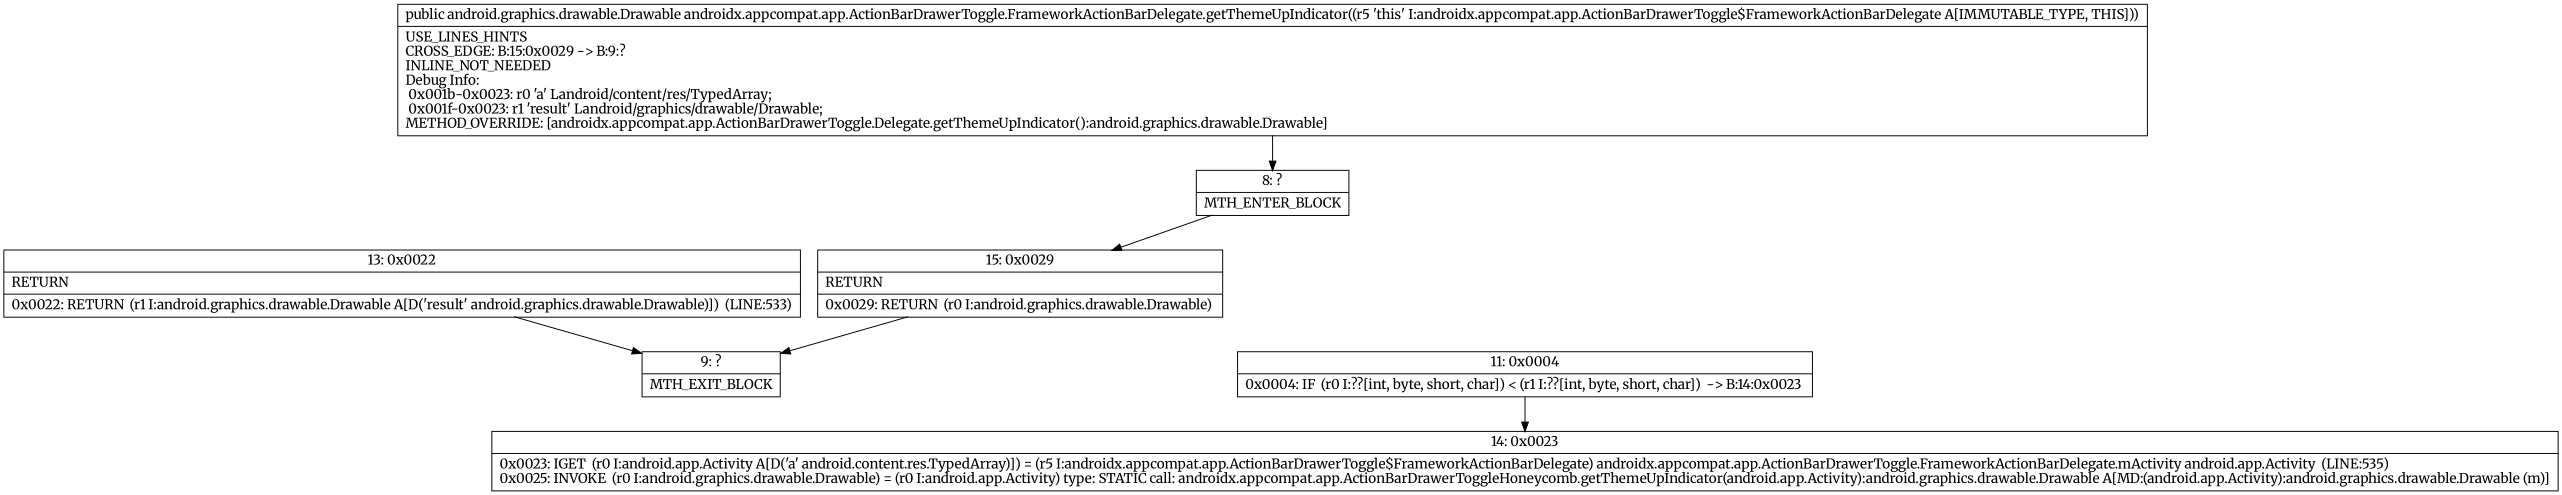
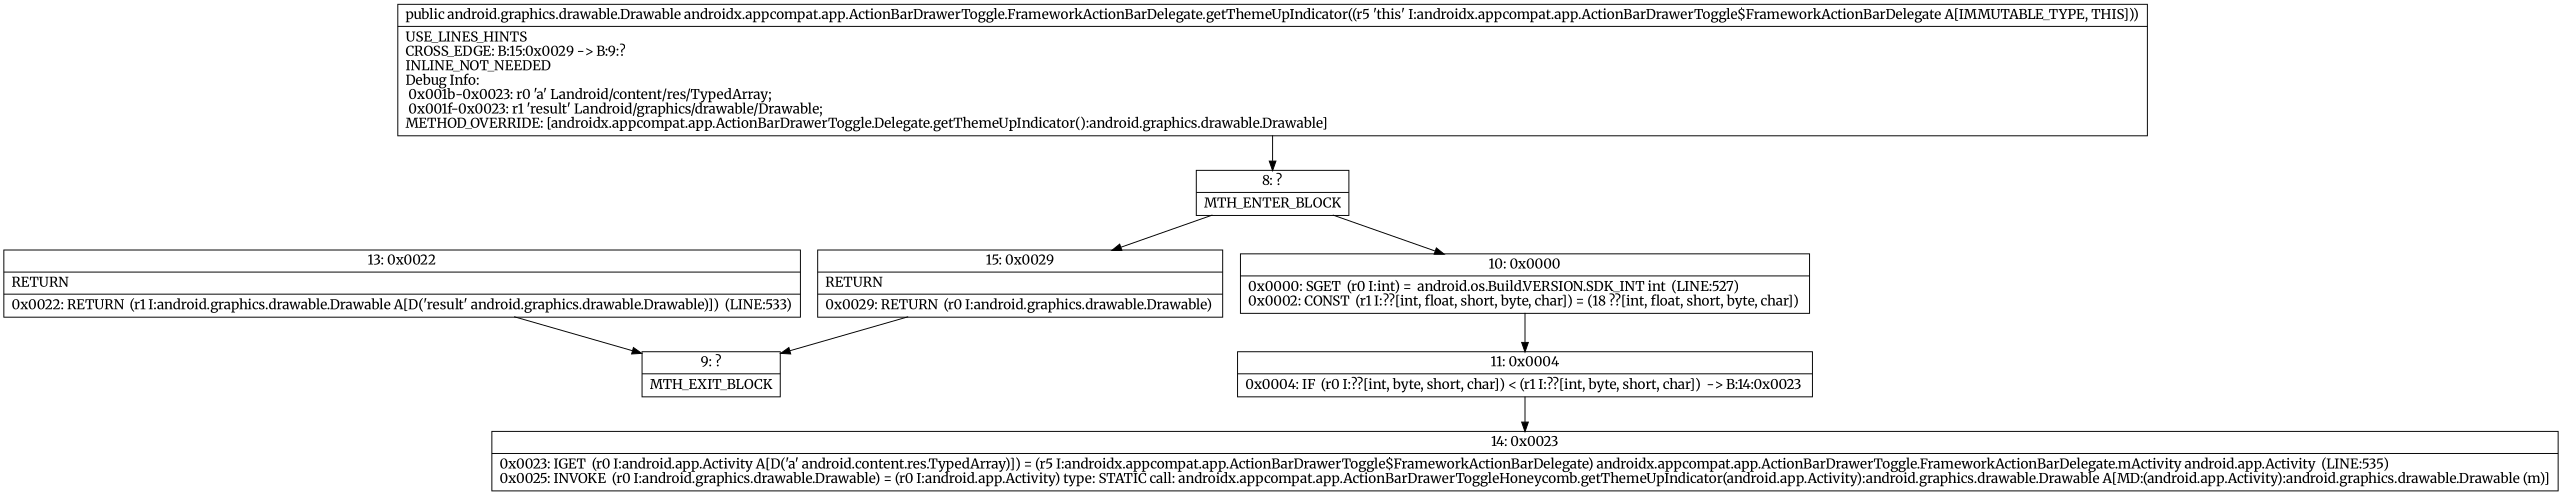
node "10: 0x0000": added
